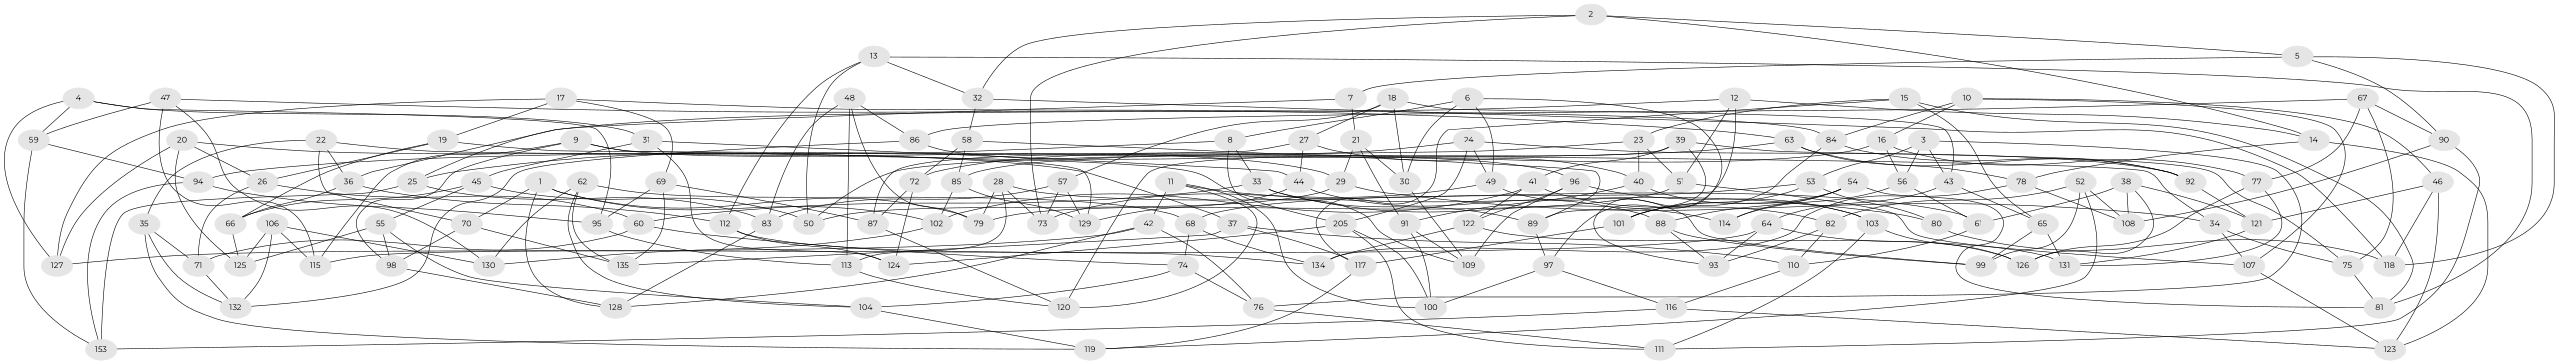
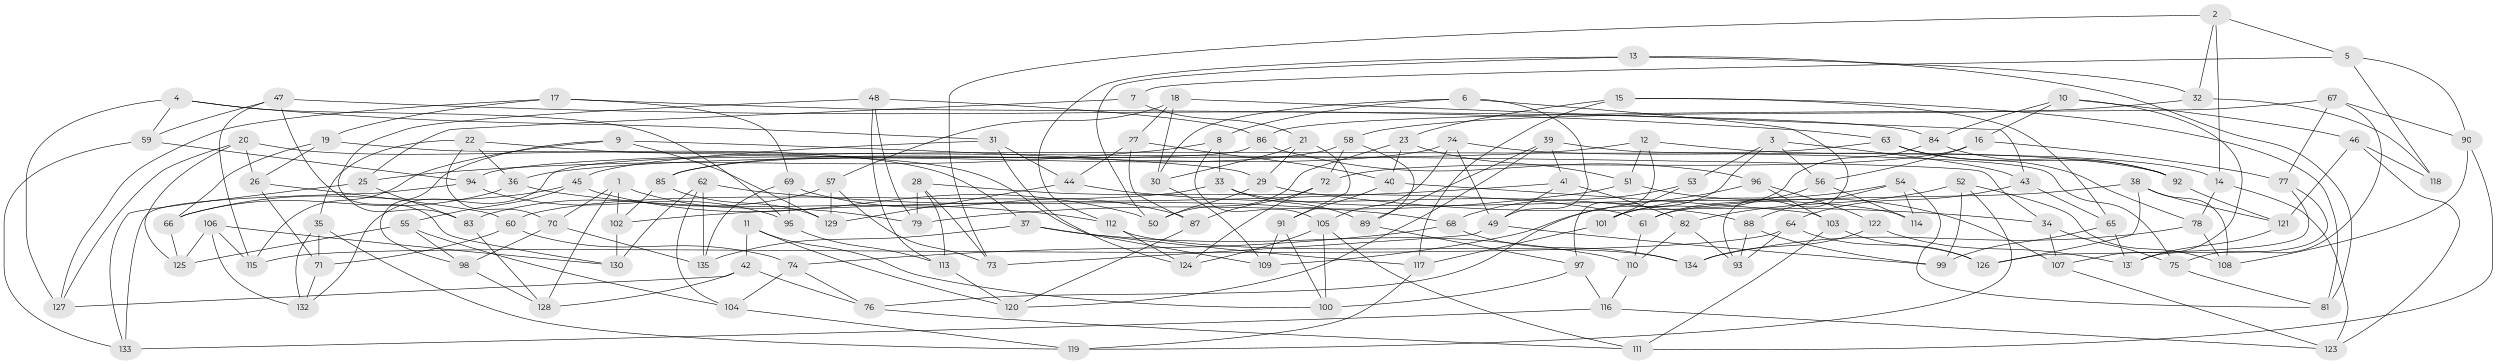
edge "41" -- "122": now "41" -- "49"
node "205": label "205" -> "105"
node "80": removed
node "153": label "153" -> "133"
